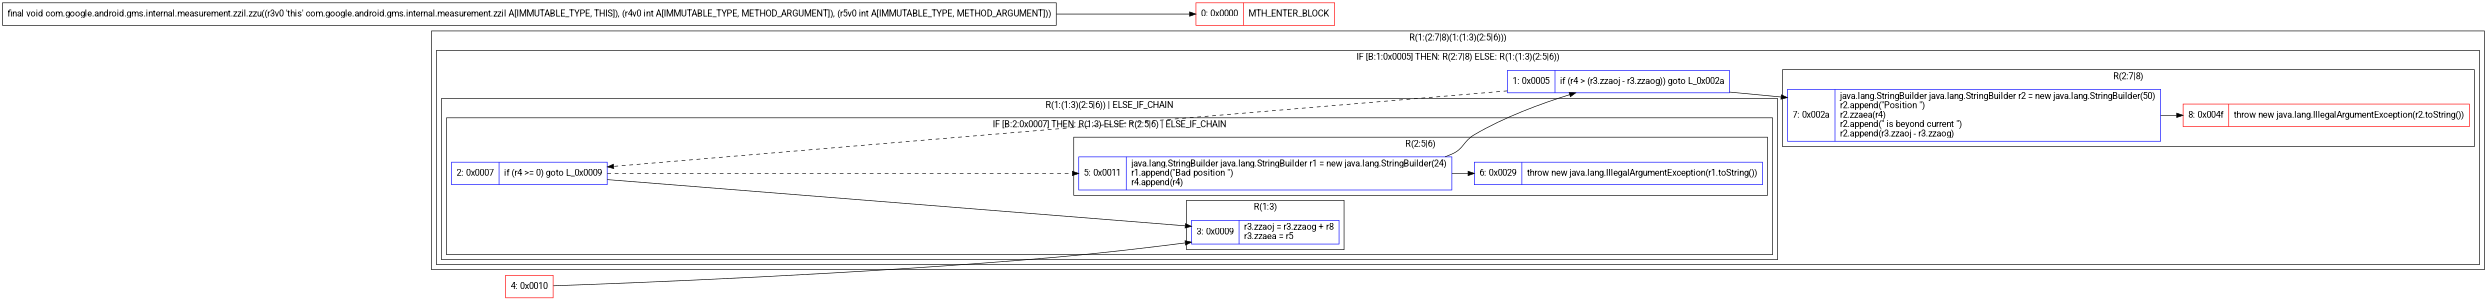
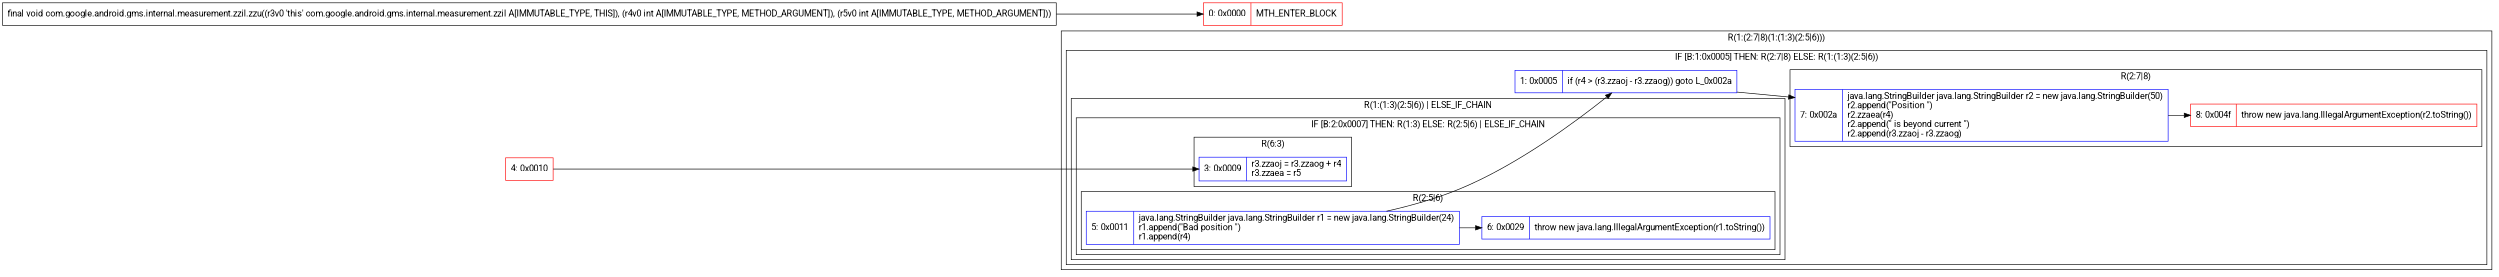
node "2: 0x0007": removed
node "5: 0x0011": text "r4.append(r4)" -> "r1.append(r4)"
cluster "R(1:3)": label "R(1:3)" -> "R(6:3)"
node "3: 0x0009": text "r3.zzaoj = r3.zzaog + r8" -> "r3.zzaoj = r3.zzaog + r4"
